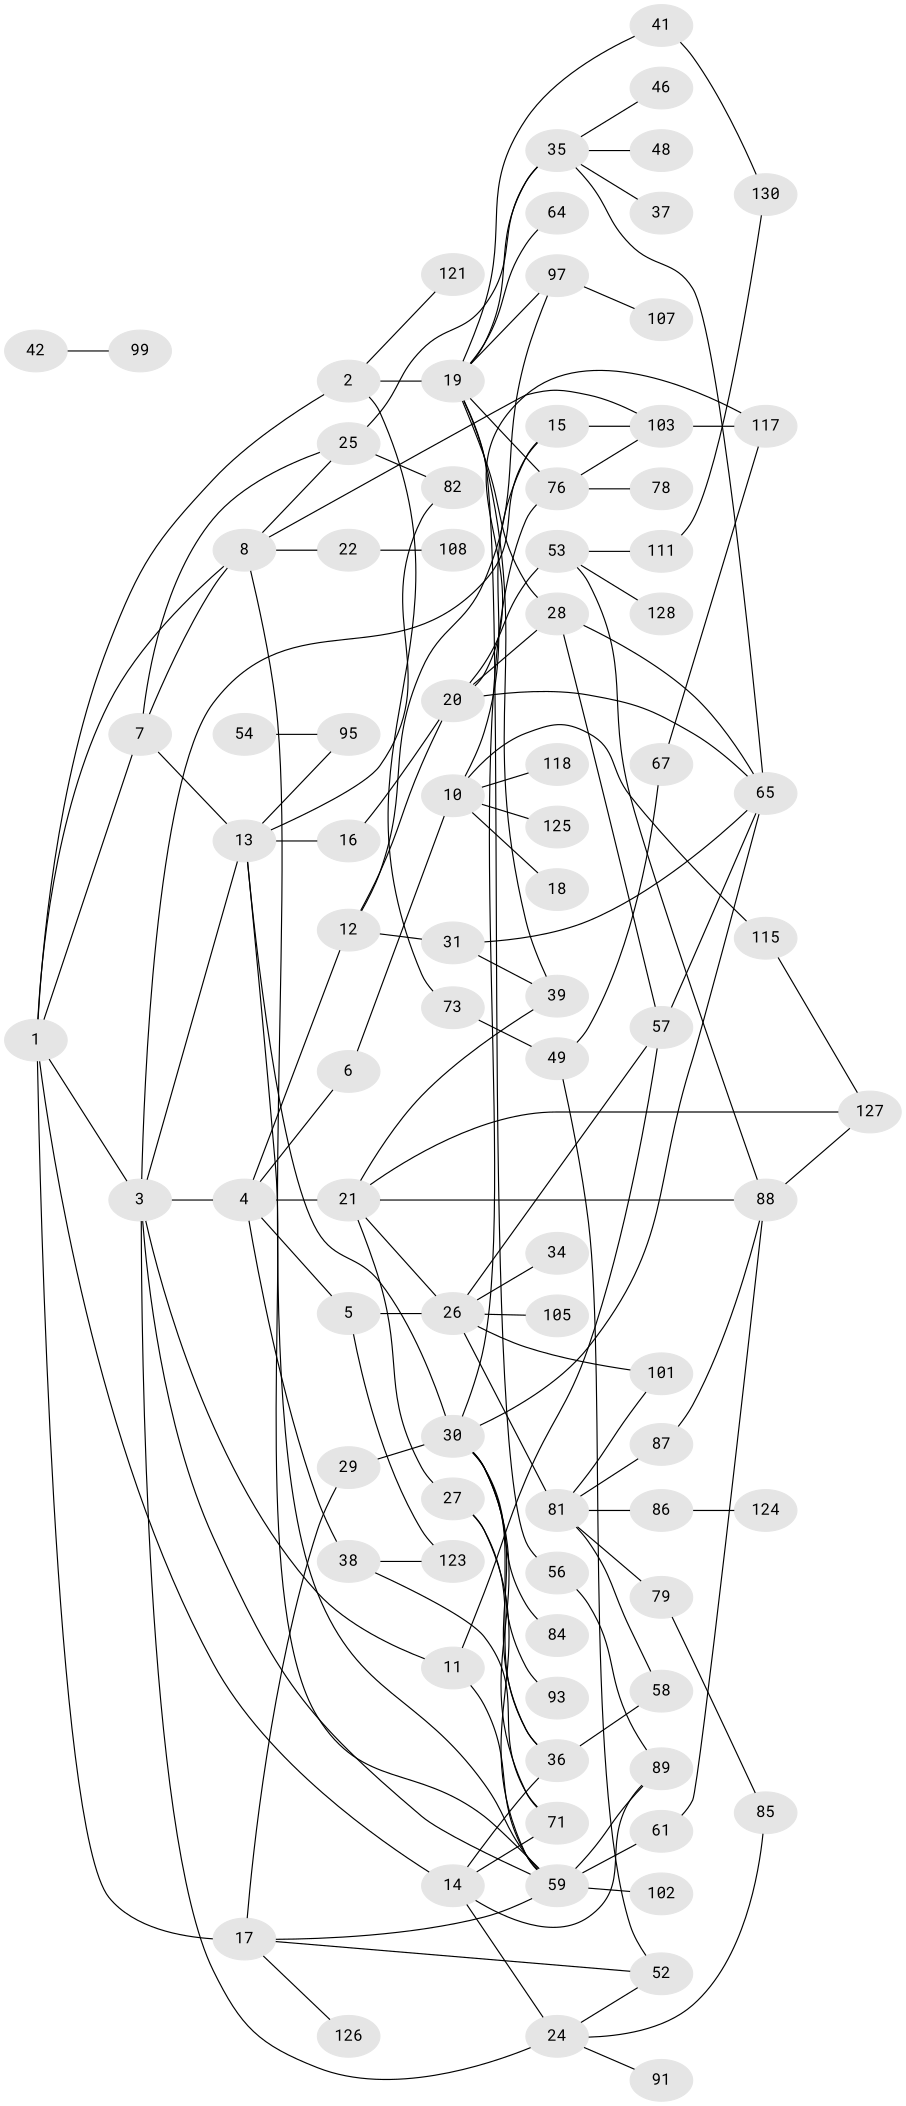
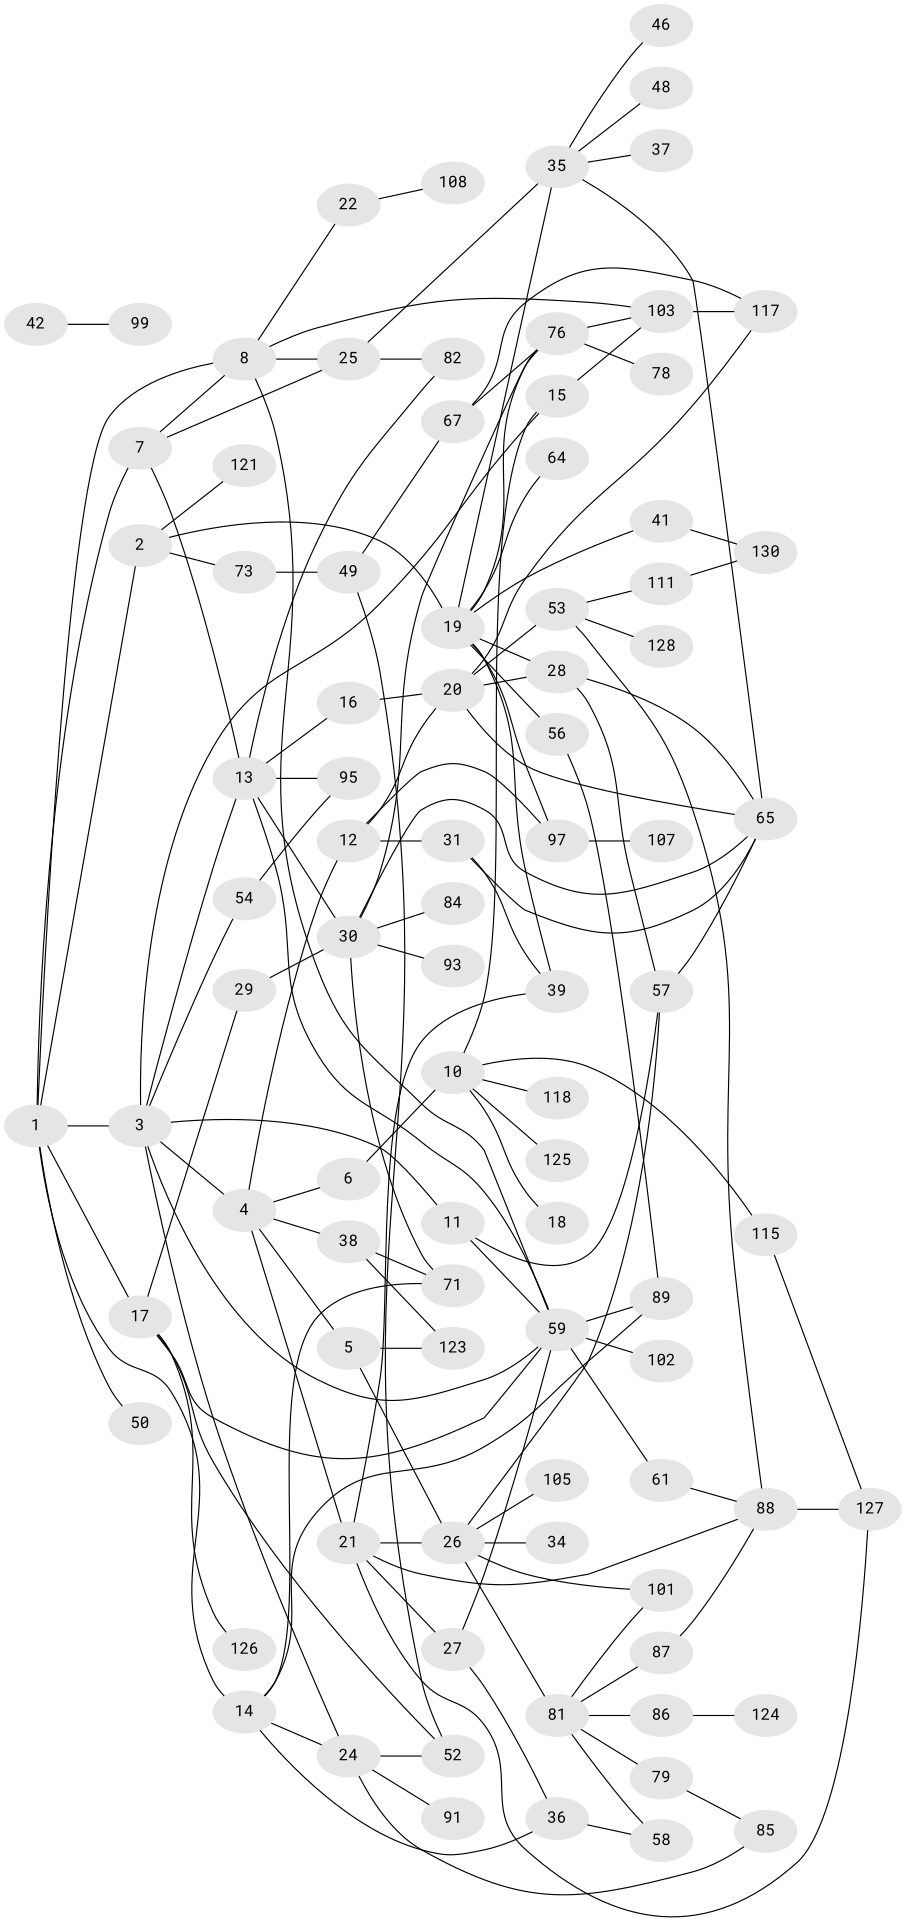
edge "76" -- "67": added
edge "54" -- "3": added
node "50": added
edge "30" -- "36": removed
